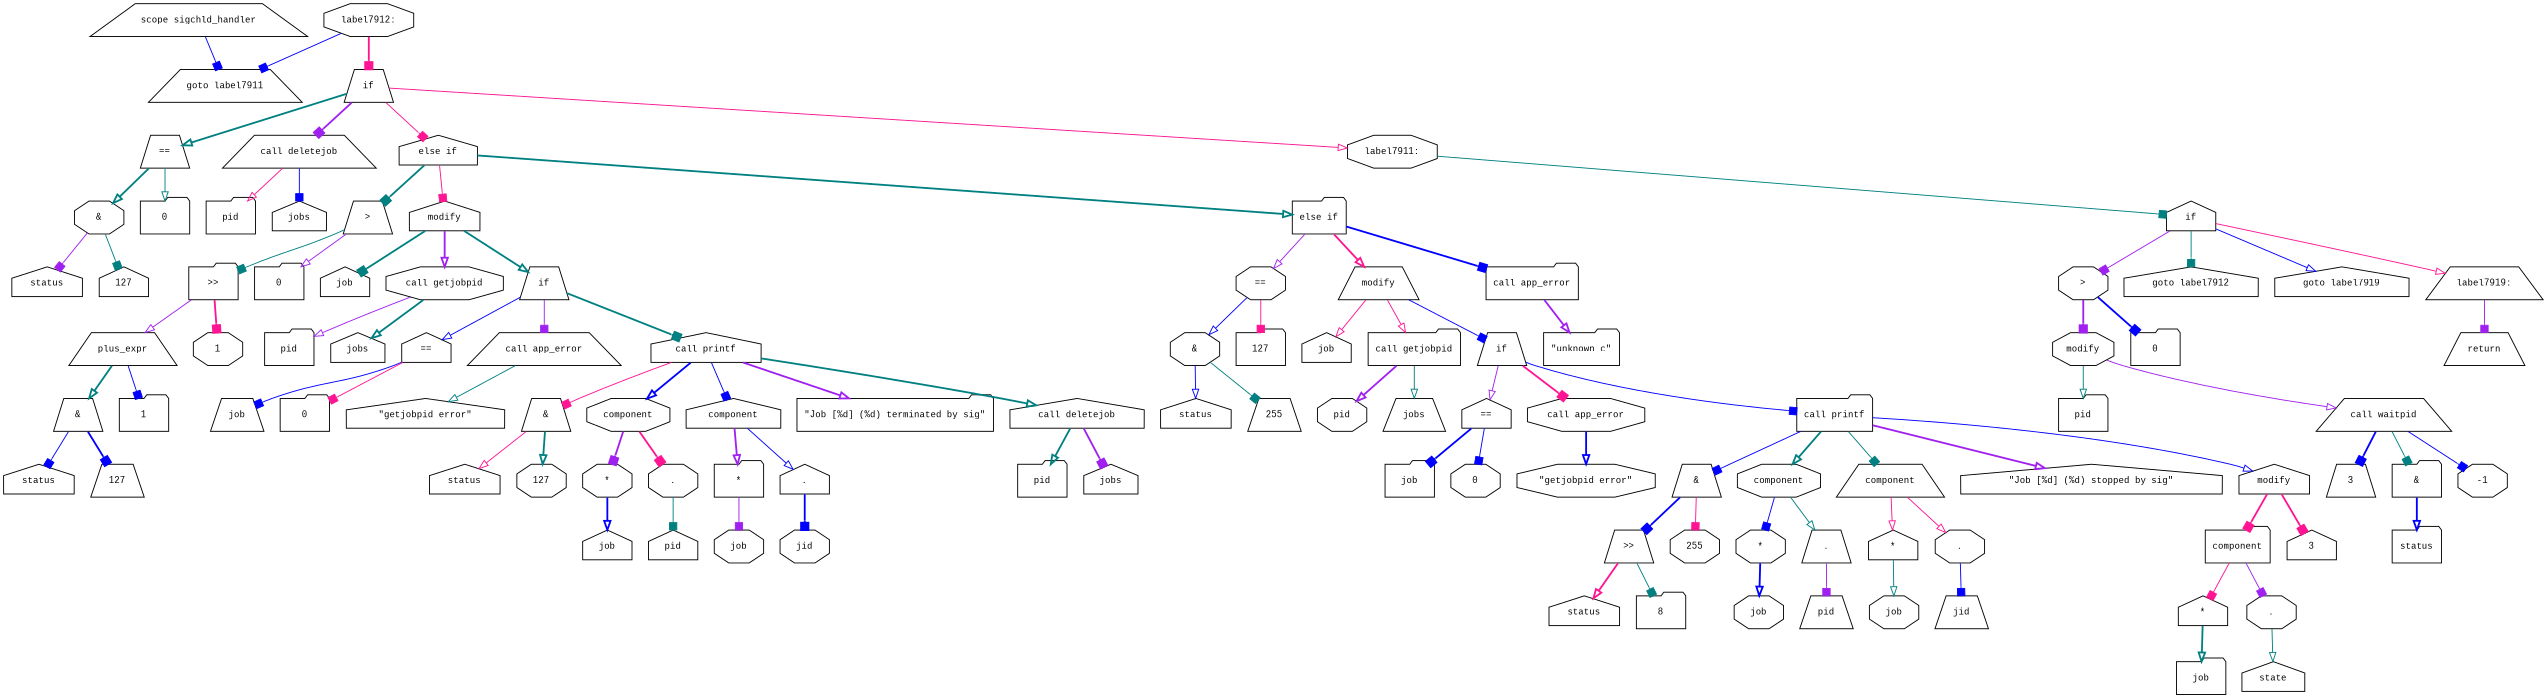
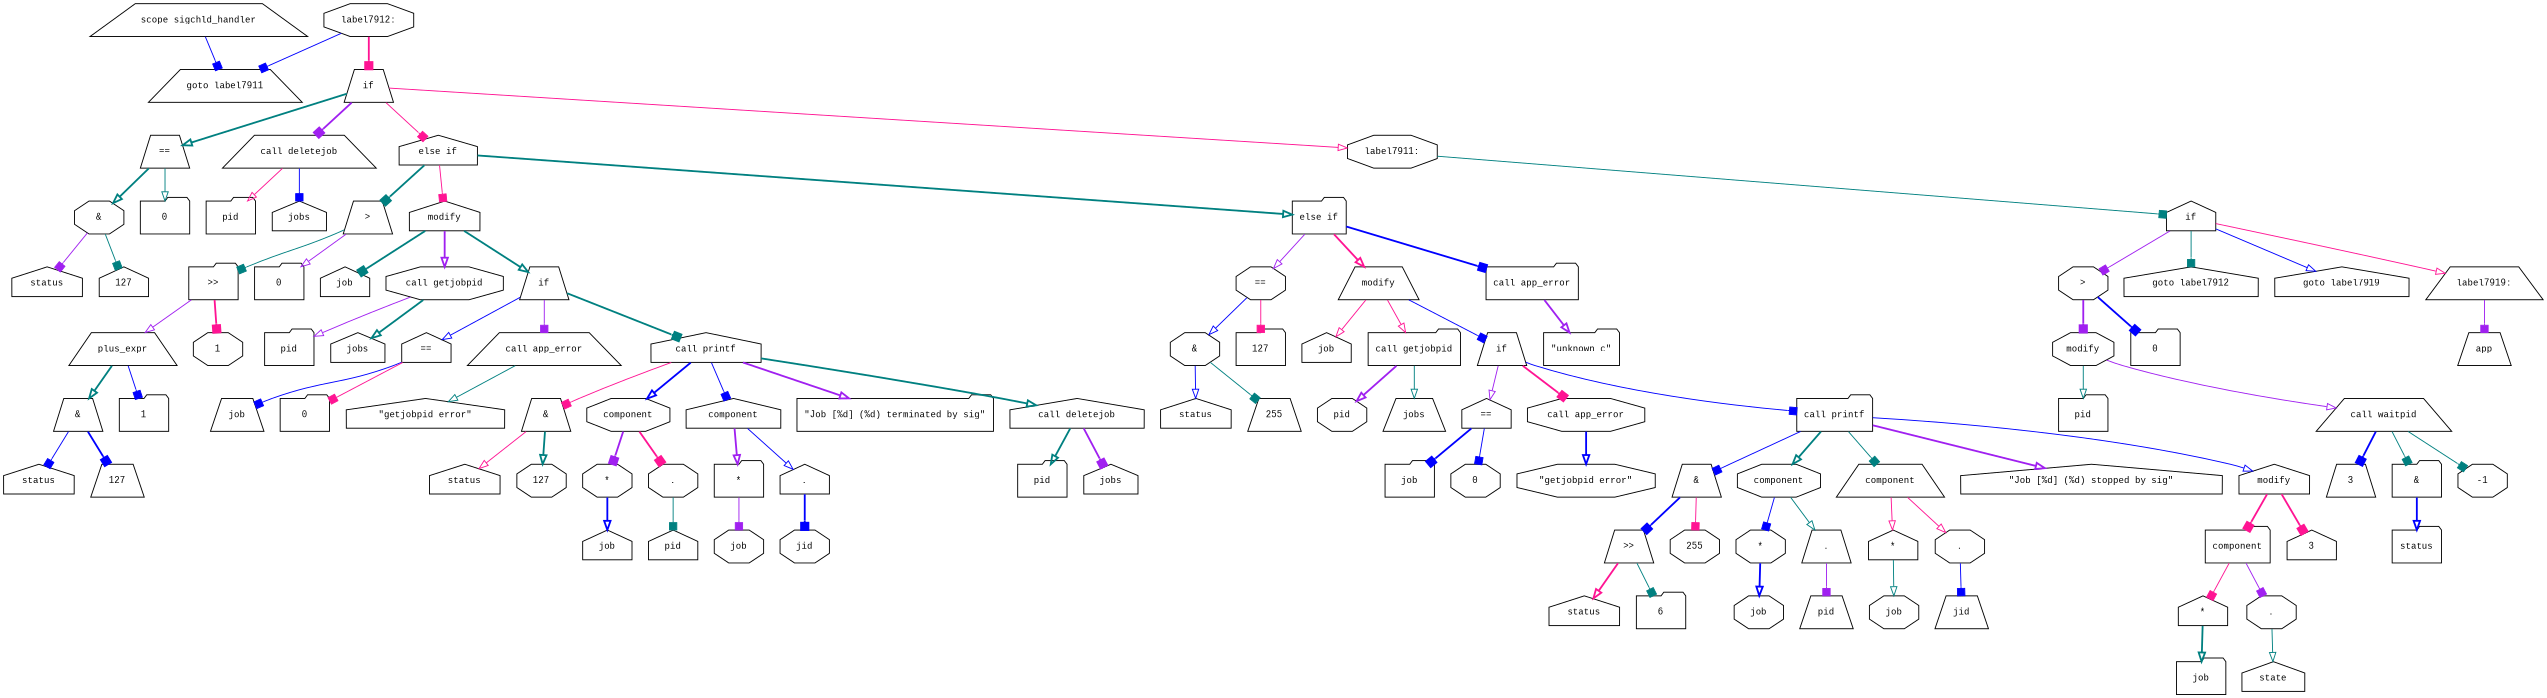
node "return": label "return" -> "app"
edge "call waitpid" -> "-1": color blue -> teal
node "8": label "8" -> "6"
